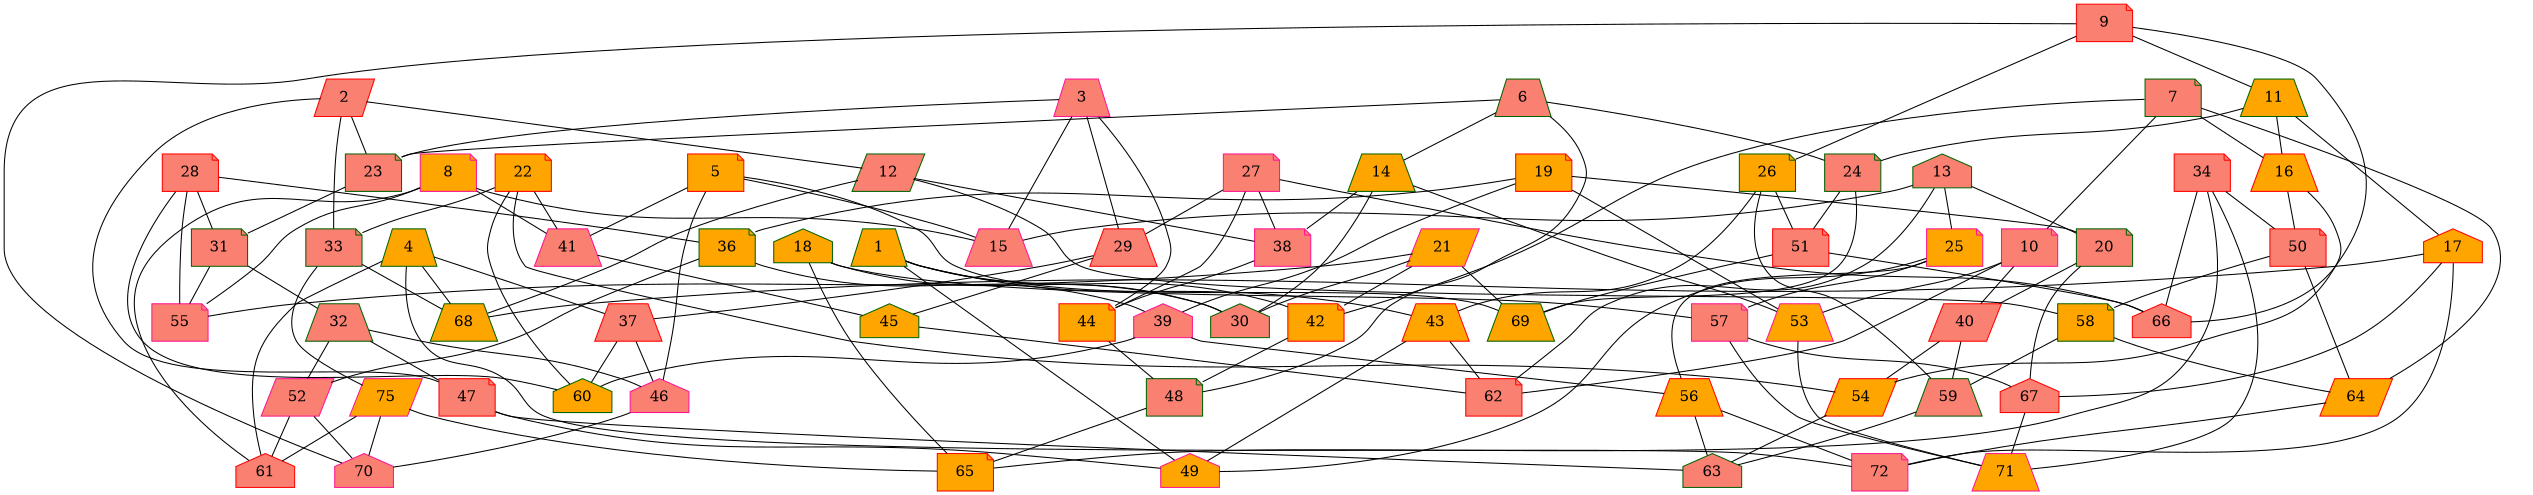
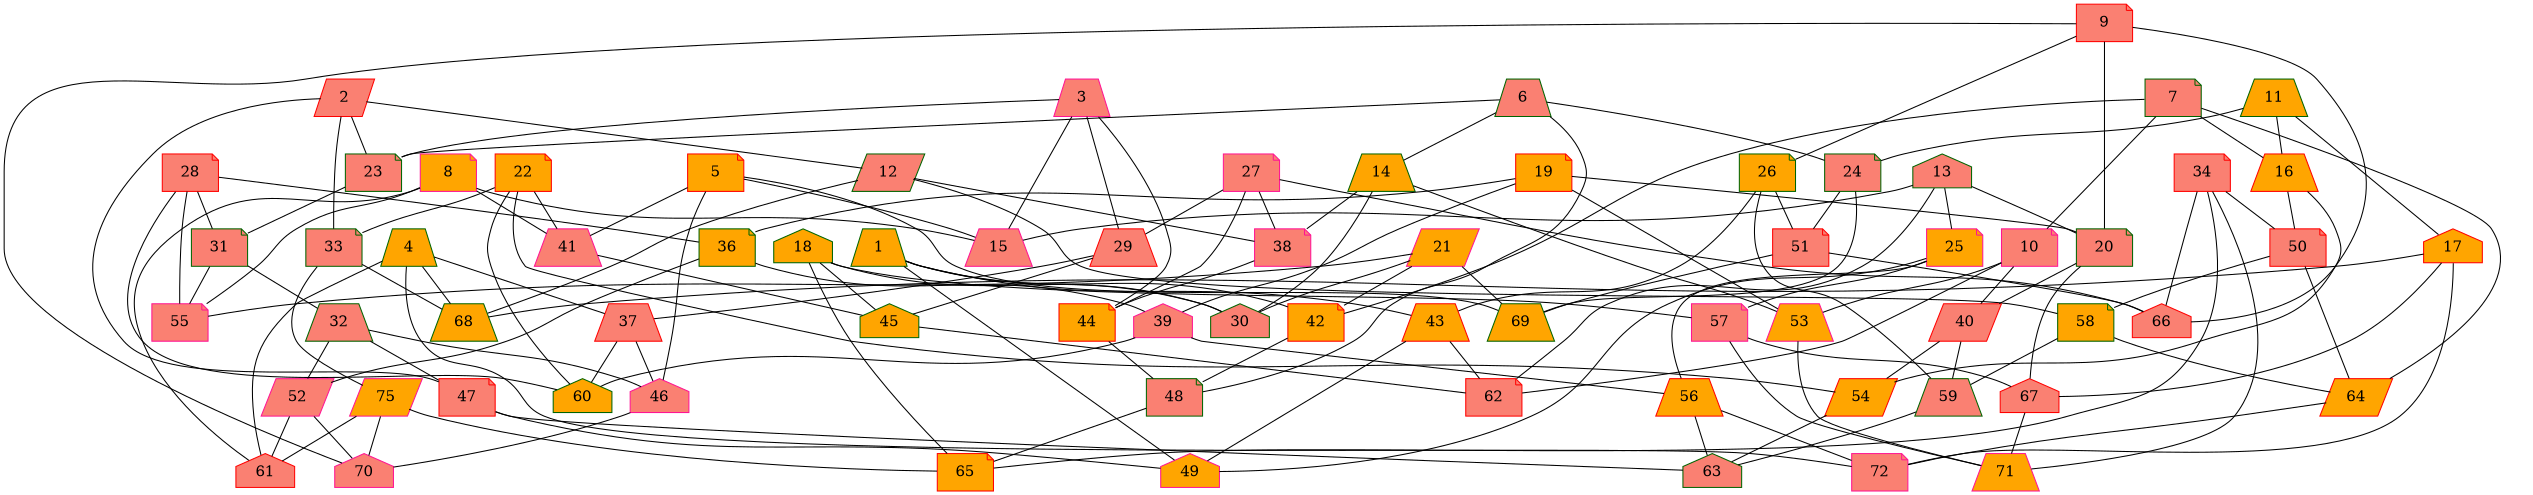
edge "9" -- "11": now "9" -- "20"
edge "18" -- "45": added
